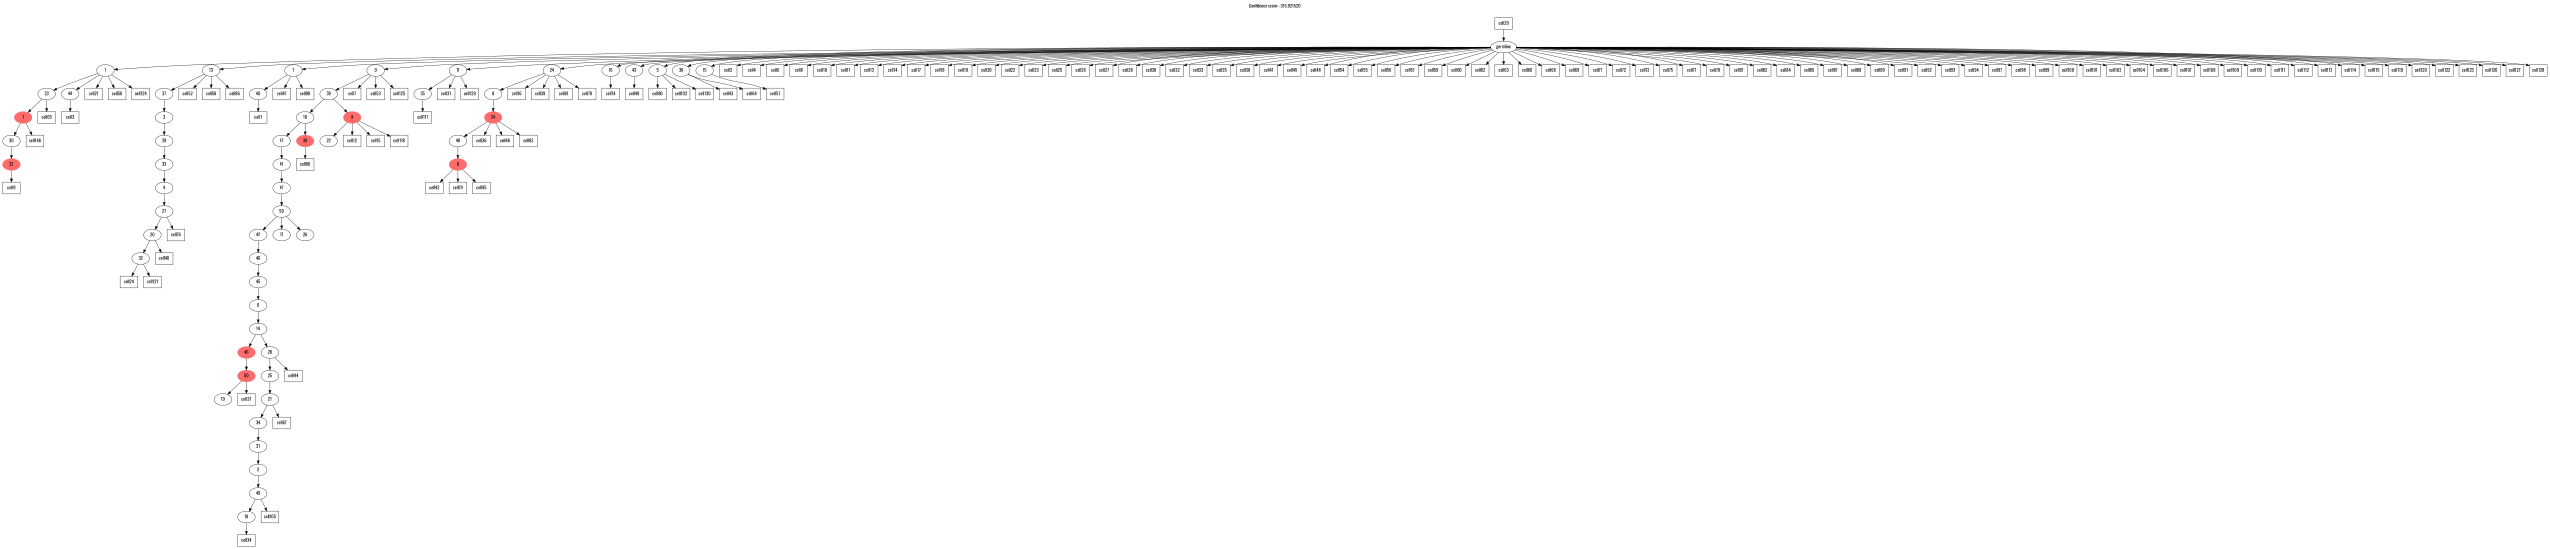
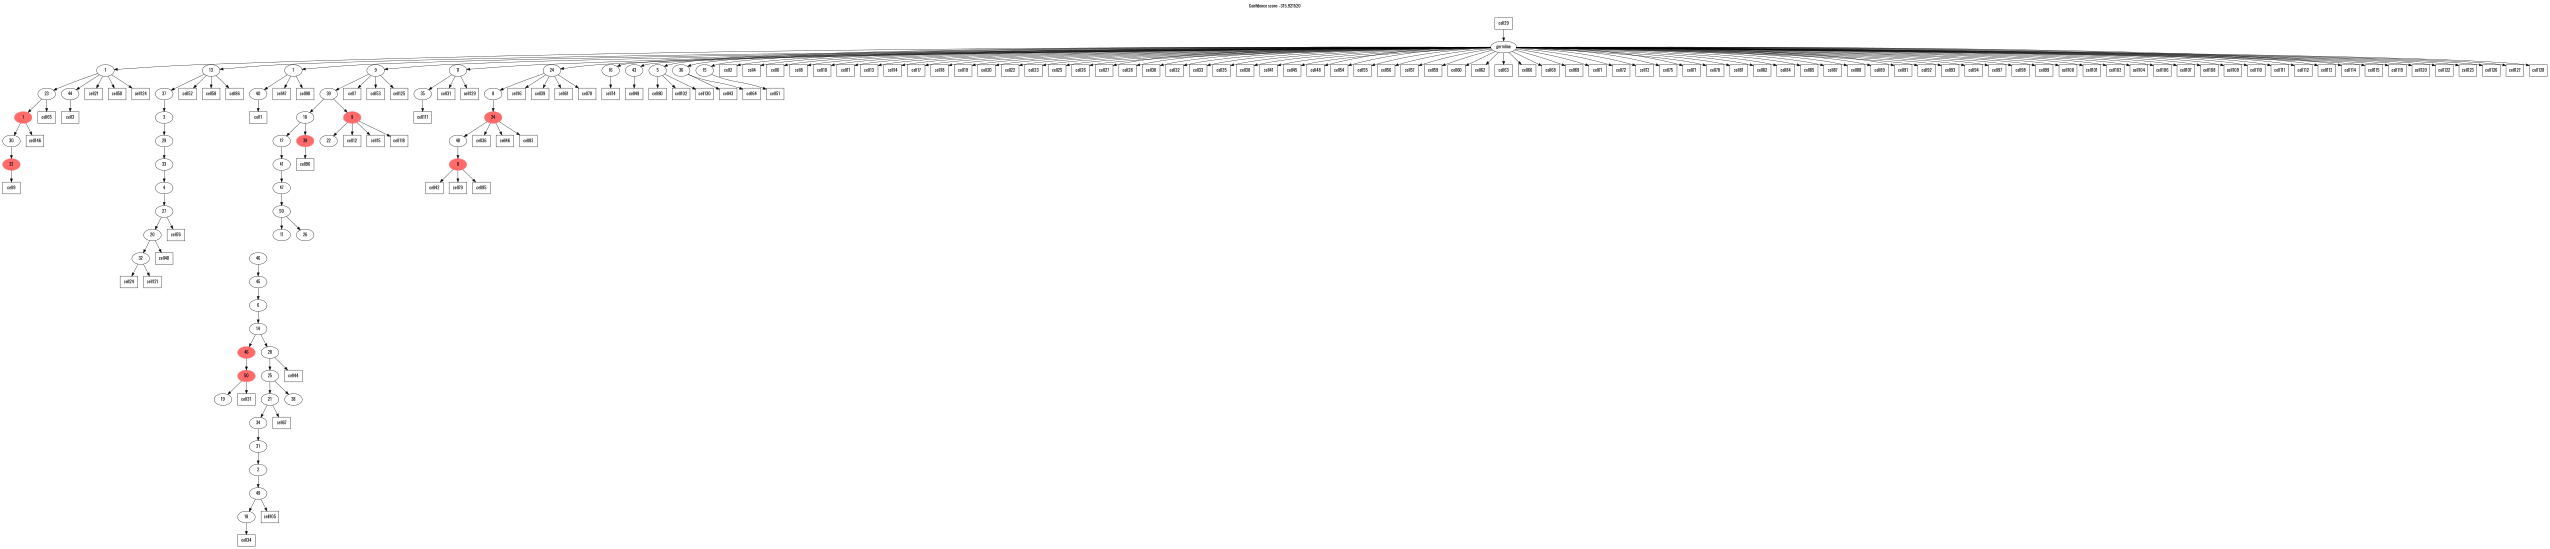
node "42": removed
node "38": added
